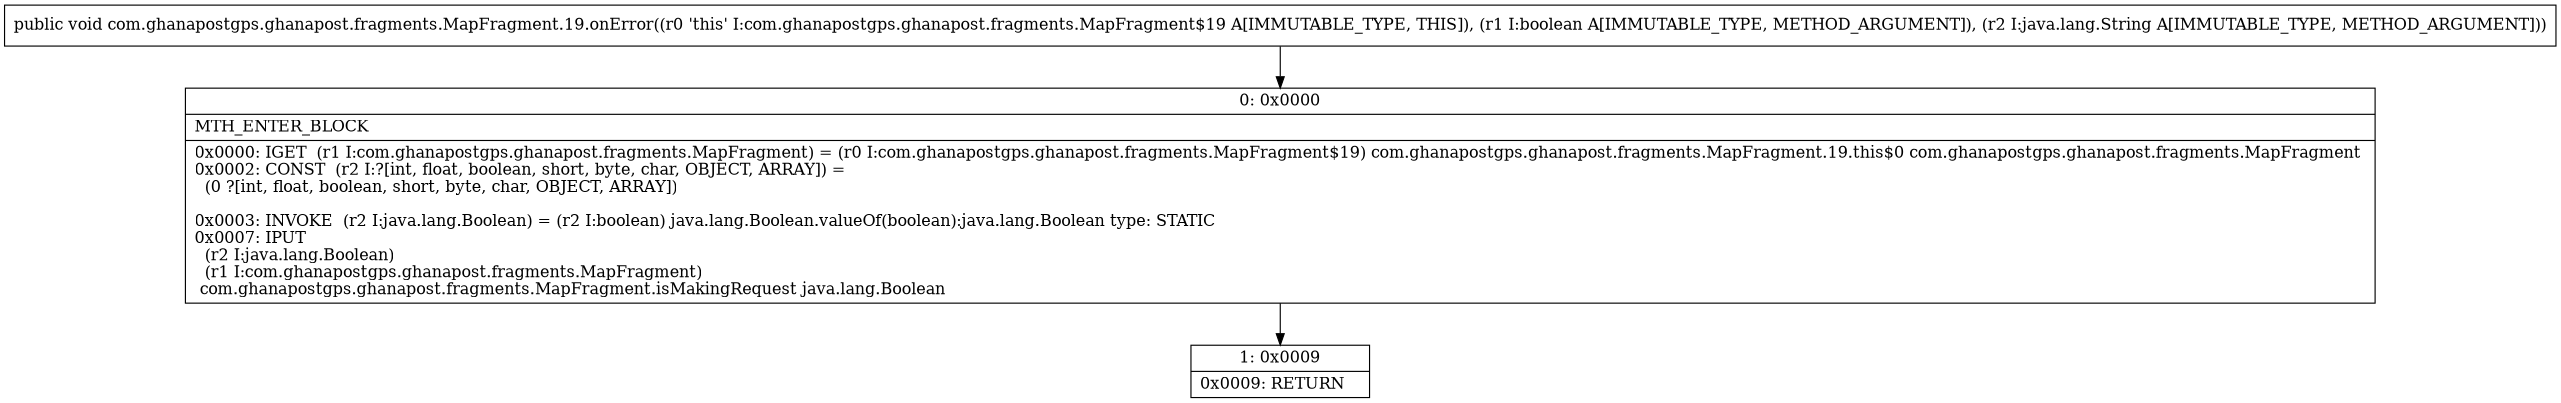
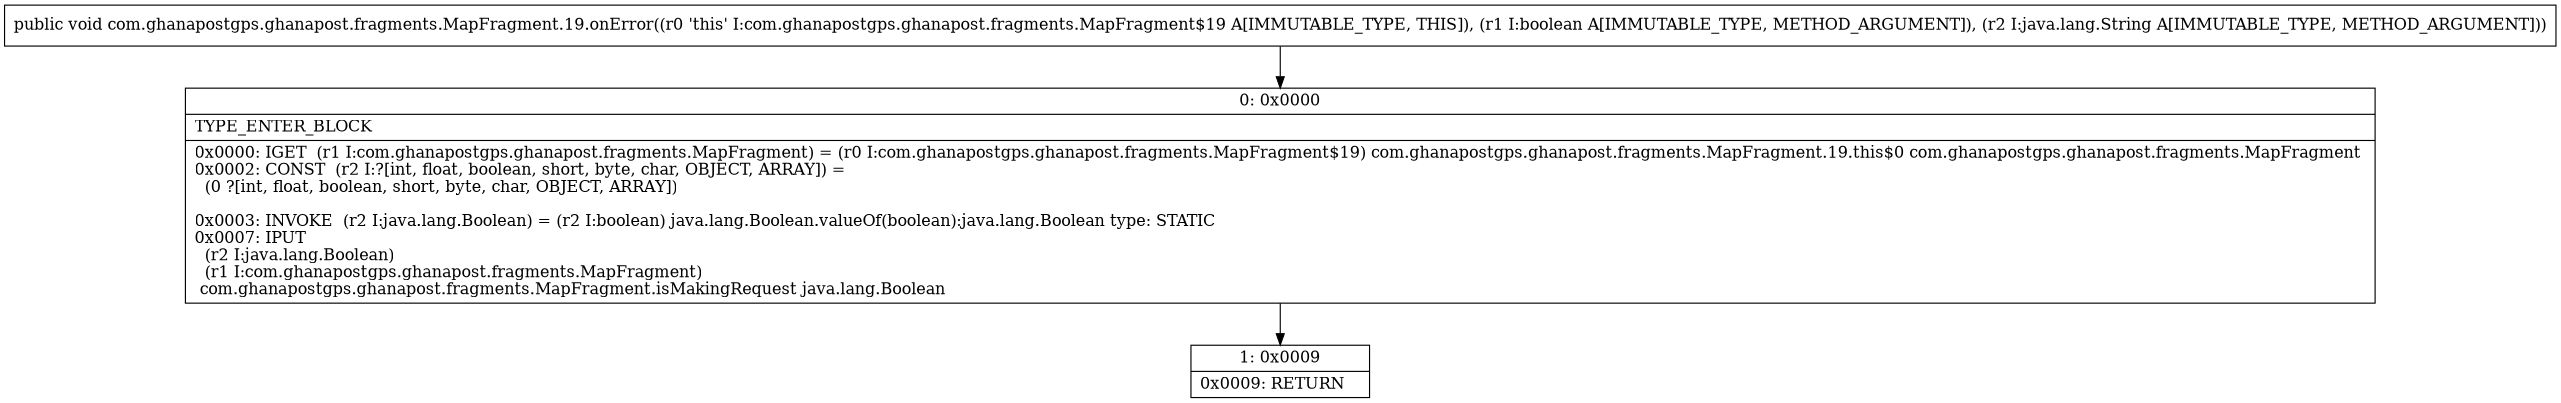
node "0: 0x0000": text "MTH_ENTER_BLOCK" -> "TYPE_ENTER_BLOCK"
